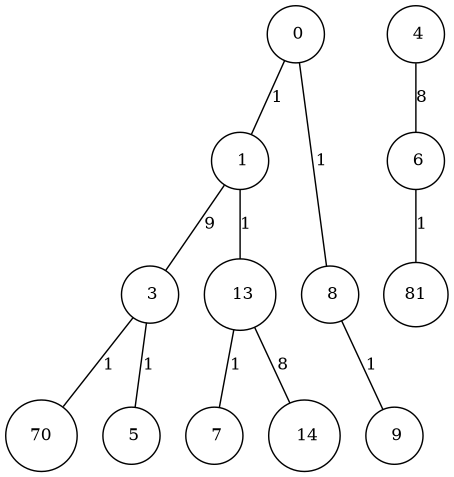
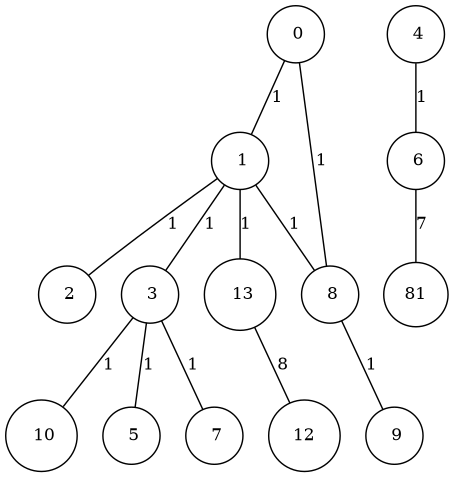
edge "4" -- "6": label "8" -> "1"
edge "1" -- "3": label "9" -> "1"
edge "6" -- "81": label "1" -> "7"
edge "1" -- "8": added, label "1"
node "2": added
edge "13" -- "7": now "3" -- "7"
node "70": label "70" -> "10"
node "14": label "14" -> "12"
